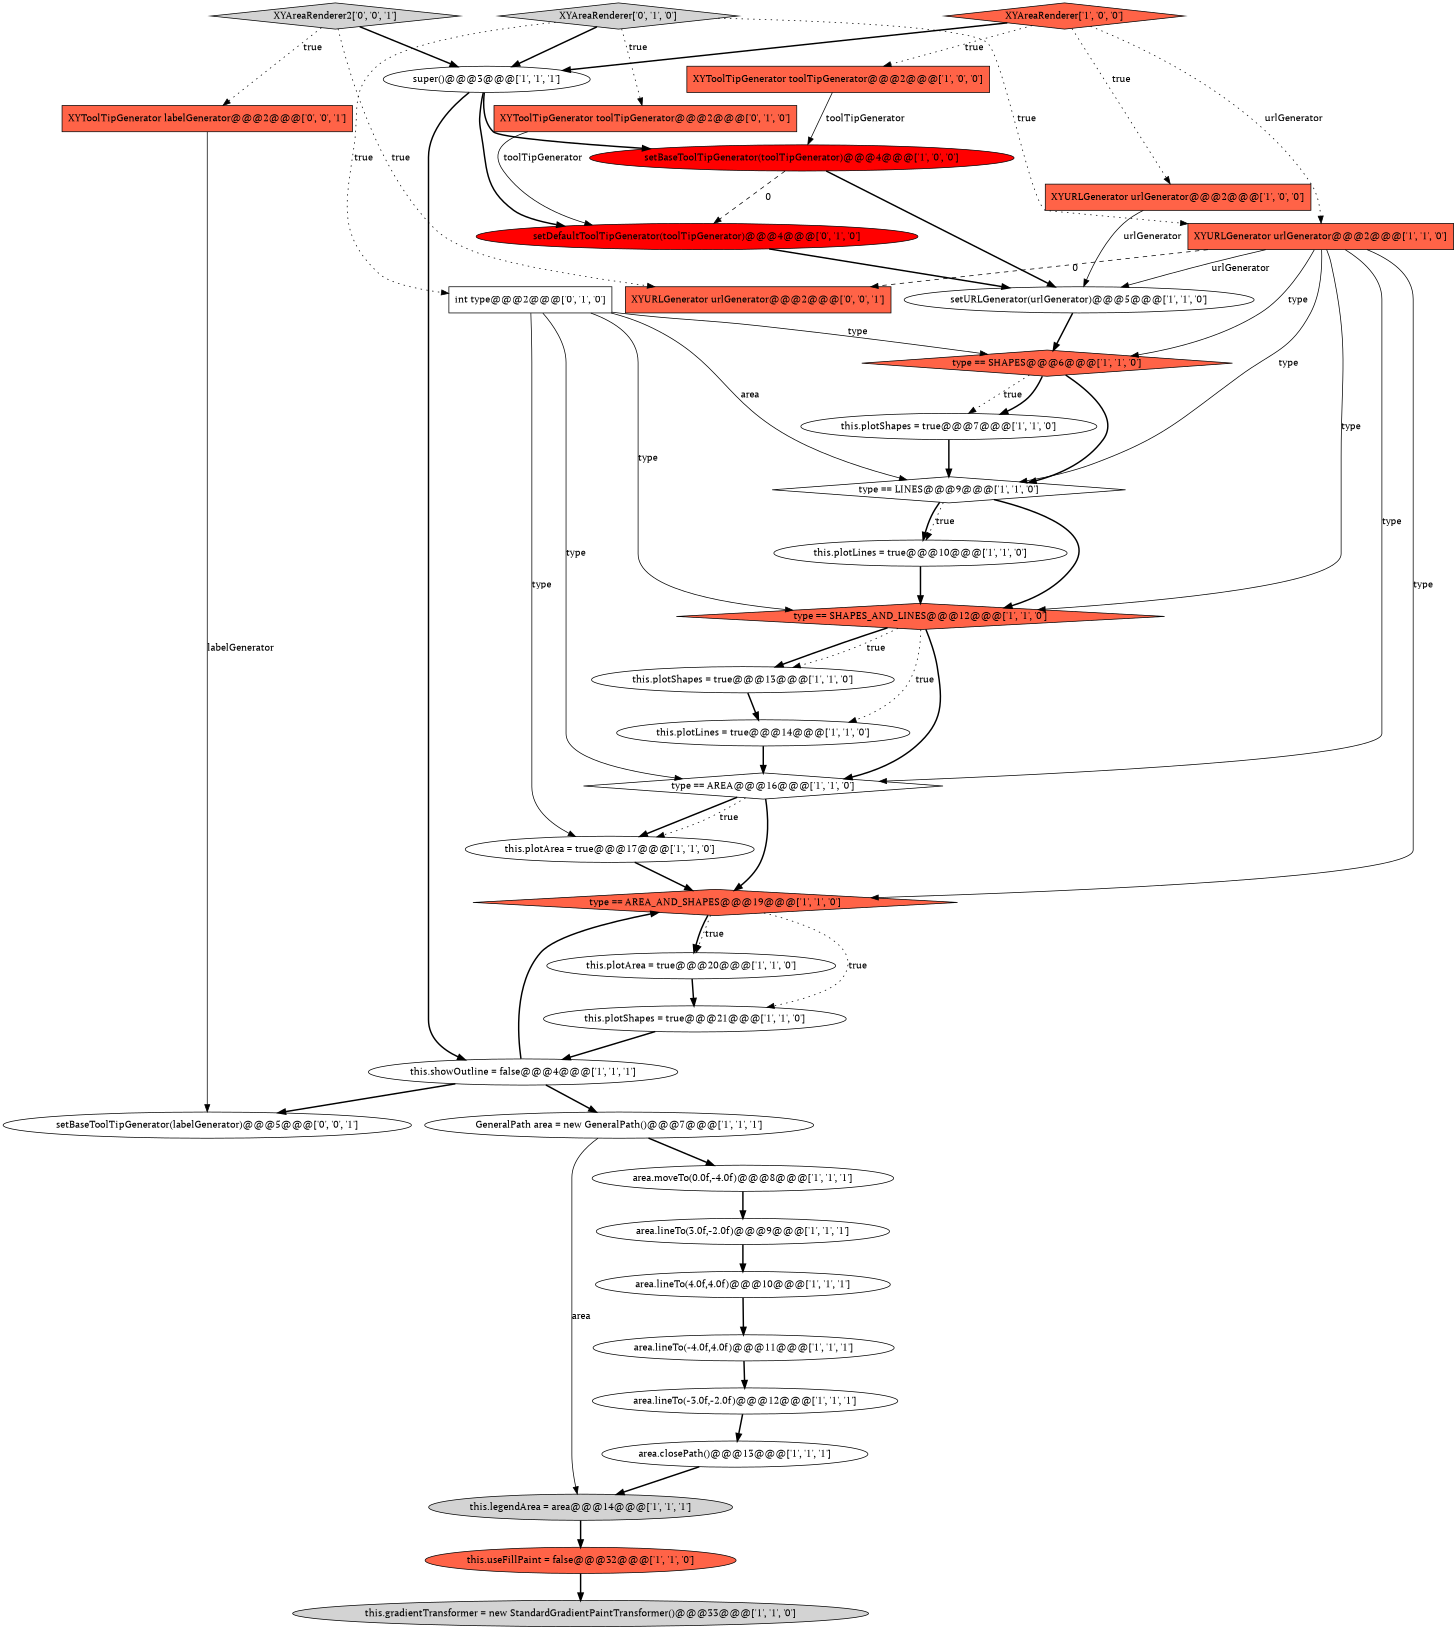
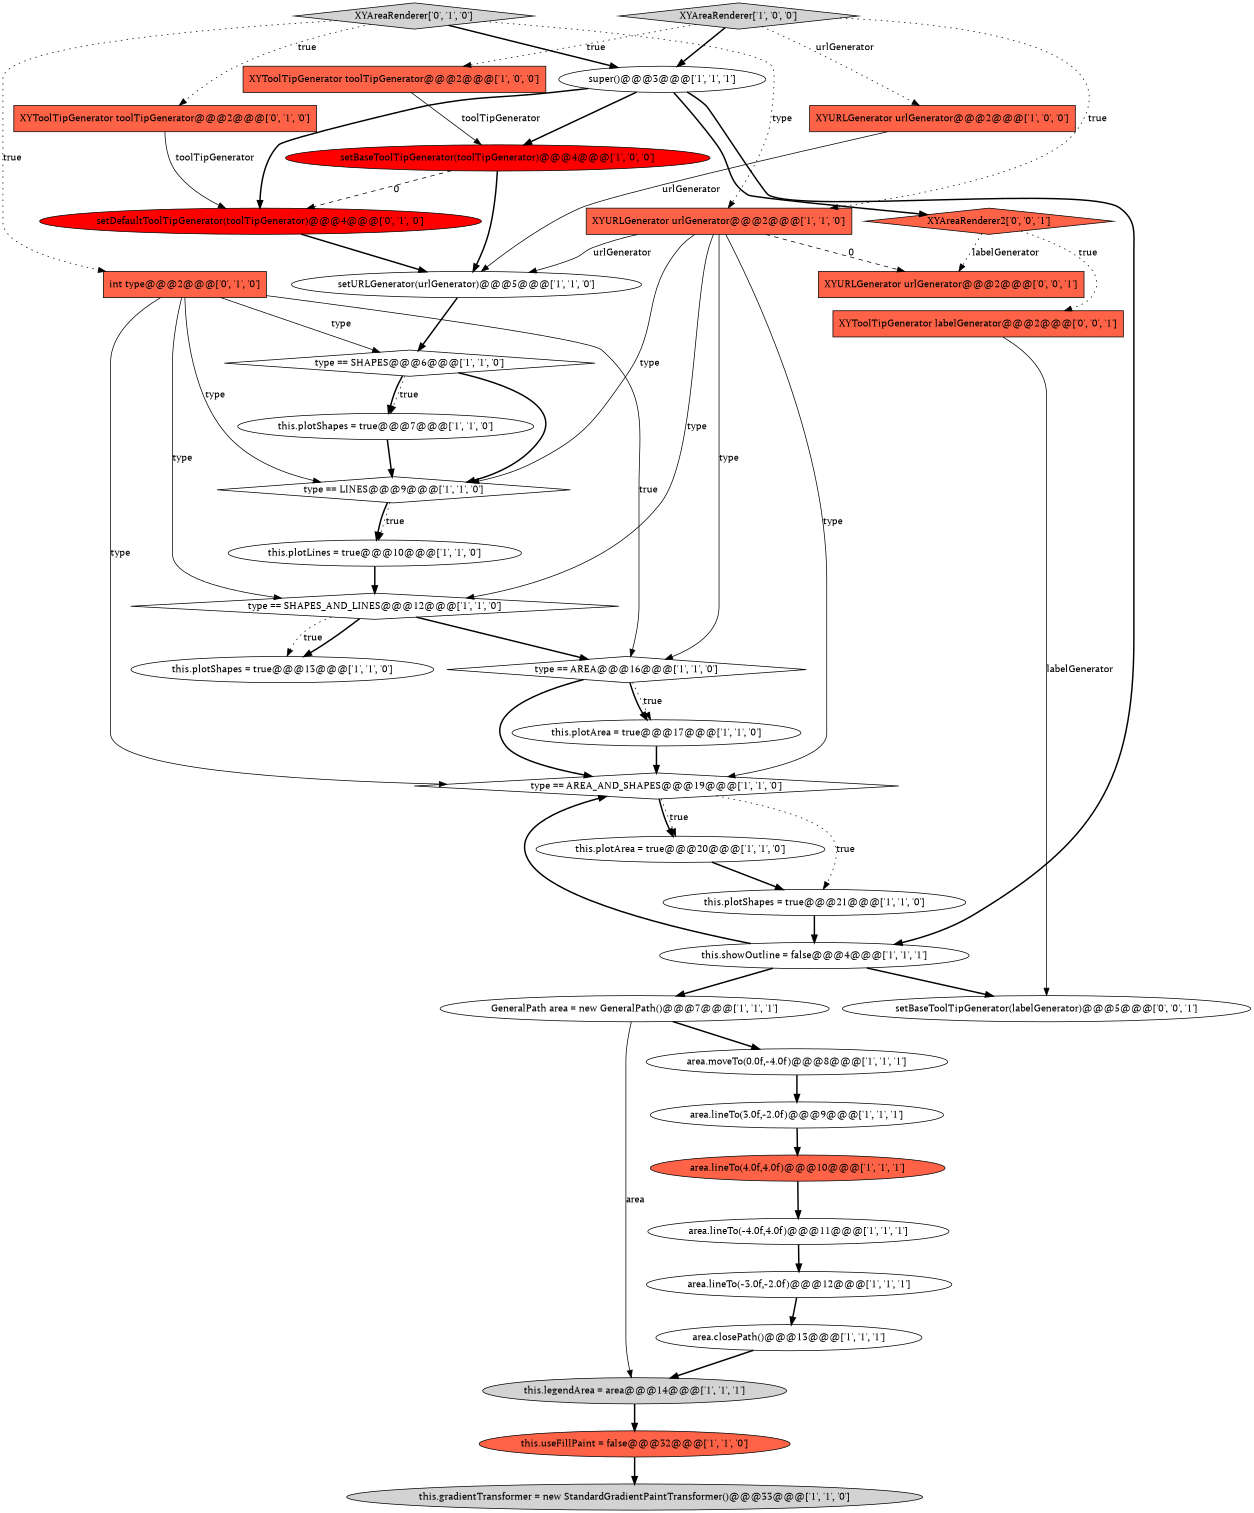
node "XYAreaRenderer2['0', '0', '1']": fillcolor lightgray -> tomato
node "XYAreaRenderer['1', '0', '0']": fillcolor tomato -> lightgray
edge "XYAreaRenderer2['0', '0', '1']" -> "super()@@@3@@@['1', '1', '1']": reversed
edge "XYAreaRenderer['1', '0', '0']" -> "XYURLGenerator urlGenerator@@@2@@@['1', '0', '0']": label "true" -> "urlGenerator"
edge "XYAreaRenderer['0', '1', '0']" -> "XYURLGenerator urlGenerator@@@2@@@['1', '1', '0']": label "true" -> "type"
edge "XYAreaRenderer['1', '0', '0']" -> "XYURLGenerator urlGenerator@@@2@@@['1', '1', '0']": label "urlGenerator" -> "true"
edge "XYAreaRenderer2['0', '0', '1']" -> "XYURLGenerator urlGenerator@@@2@@@['0', '0', '1']": label "true" -> "labelGenerator"
node "int type@@@2@@@['0', '1', '0']": fillcolor white -> tomato
edge "XYURLGenerator urlGenerator@@@2@@@['1', '1', '0']" -> "type == SHAPES@@@6@@@['1', '1', '0']": removed, label "type"
node "type == SHAPES@@@6@@@['1', '1', '0']": fillcolor tomato -> white
edge "int type@@@2@@@['0', '1', '0']" -> "type == LINES@@@9@@@['1', '1', '0']": label "area" -> "type"
edge "type == LINES@@@9@@@['1', '1', '0']" -> "type == SHAPES_AND_LINES@@@12@@@['1', '1', '0']": removed
edge "int type@@@2@@@['0', '1', '0']" -> "type == AREA@@@16@@@['1', '1', '0']": label "type" -> "true"
edge "int type@@@2@@@['0', '1', '0']" -> "this.plotArea = true@@@17@@@['1', '1', '0']": now "int type@@@2@@@['0', '1', '0']" -> "type == AREA_AND_SHAPES@@@19@@@['1', '1', '0']"
node "type == SHAPES_AND_LINES@@@12@@@['1', '1', '0']": fillcolor tomato -> white
node "this.plotLines = true@@@14@@@['1', '1', '0']": removed
node "type == AREA_AND_SHAPES@@@19@@@['1', '1', '0']": fillcolor tomato -> white
node "area.lineTo(4.0f,4.0f)@@@10@@@['1', '1', '1']": fillcolor white -> tomato
